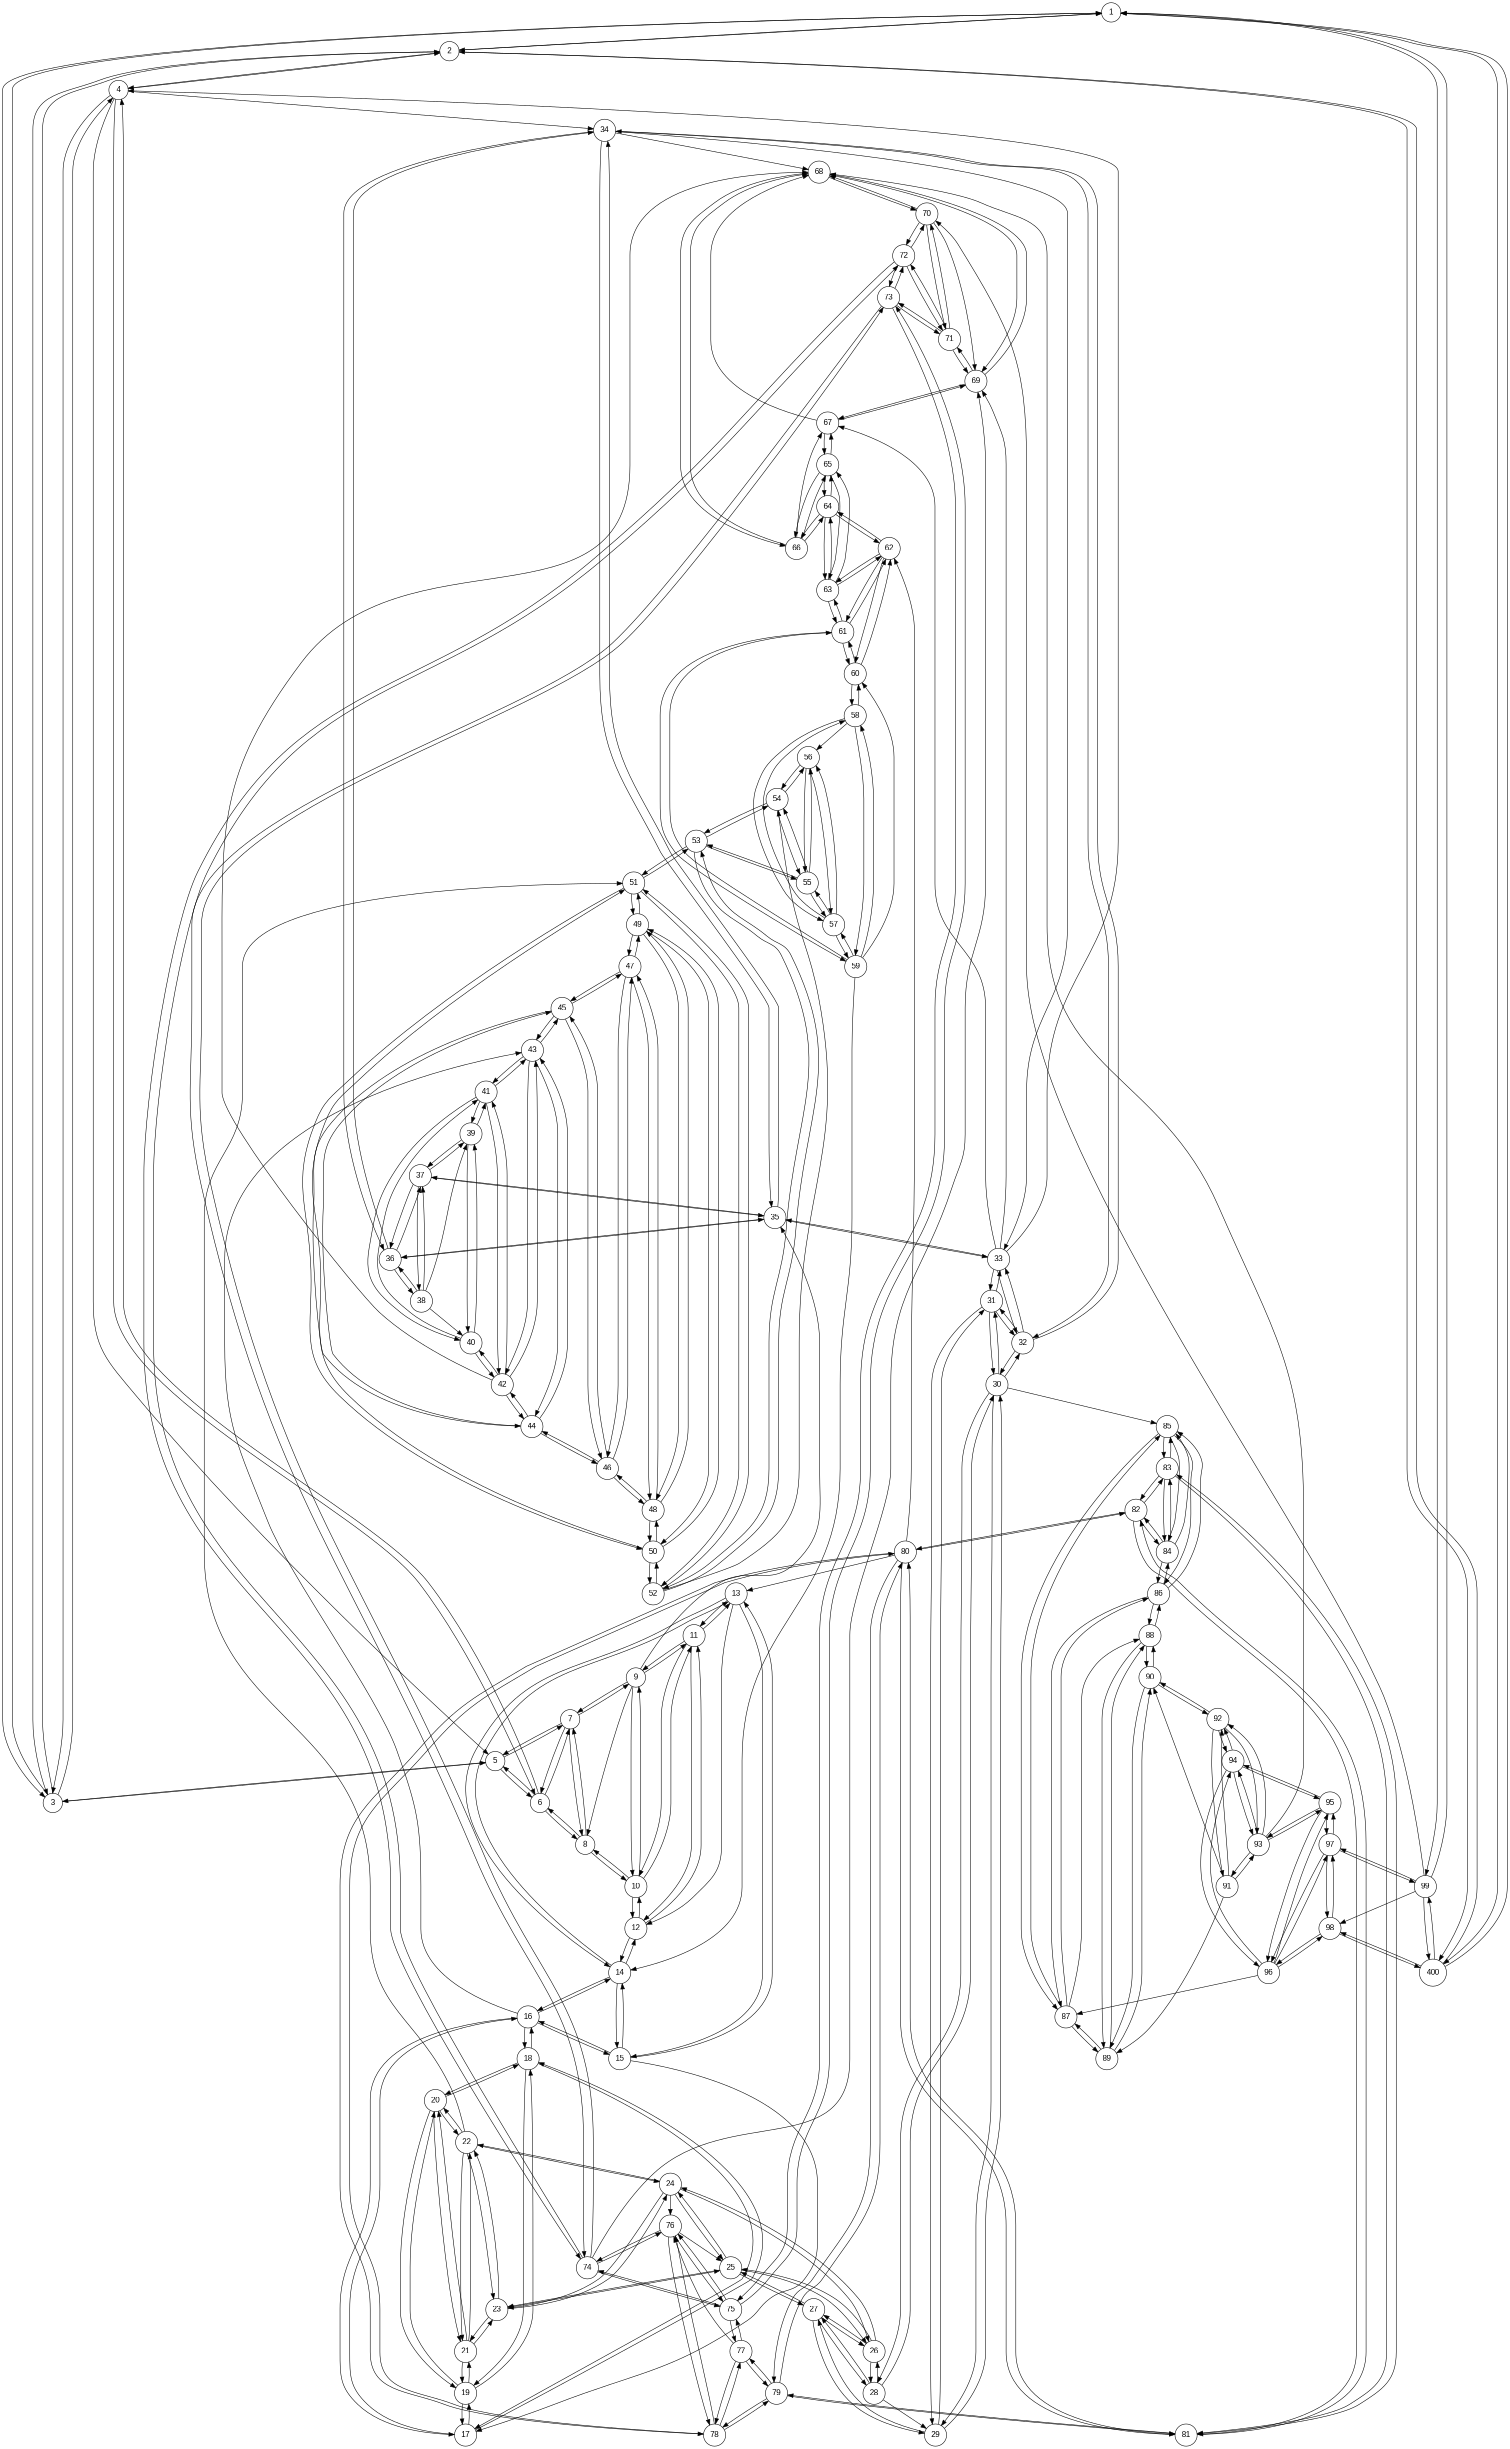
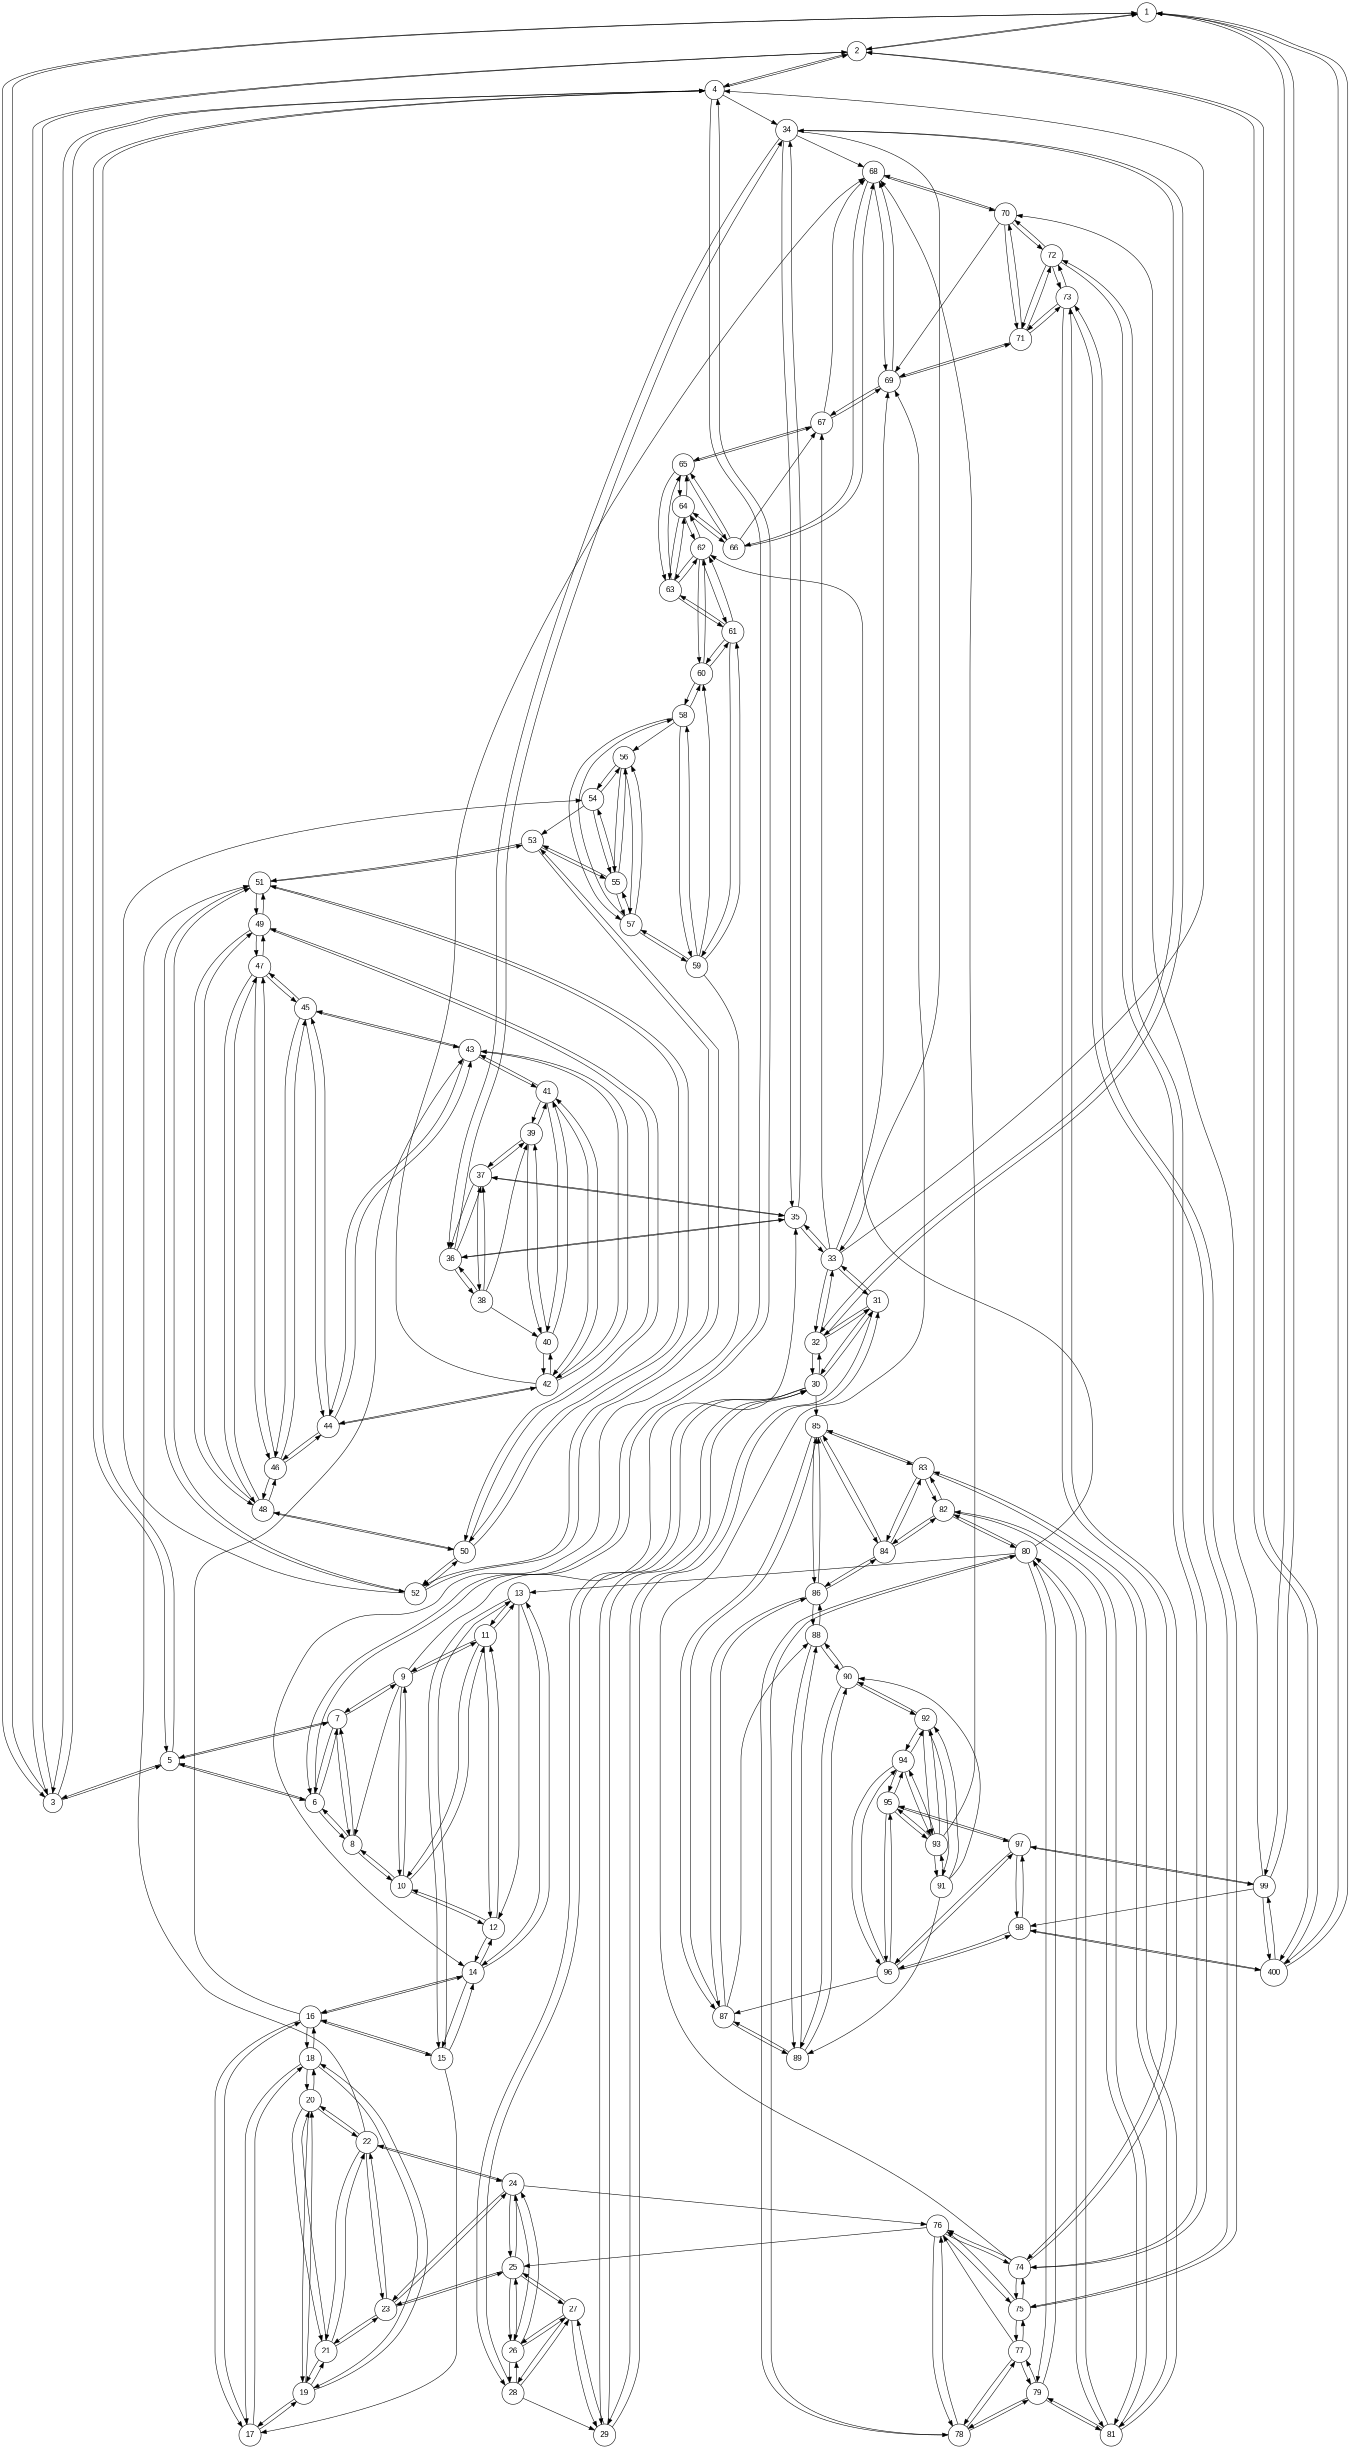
edge "5" -> "4": added
edge "53" -> "54": removed
